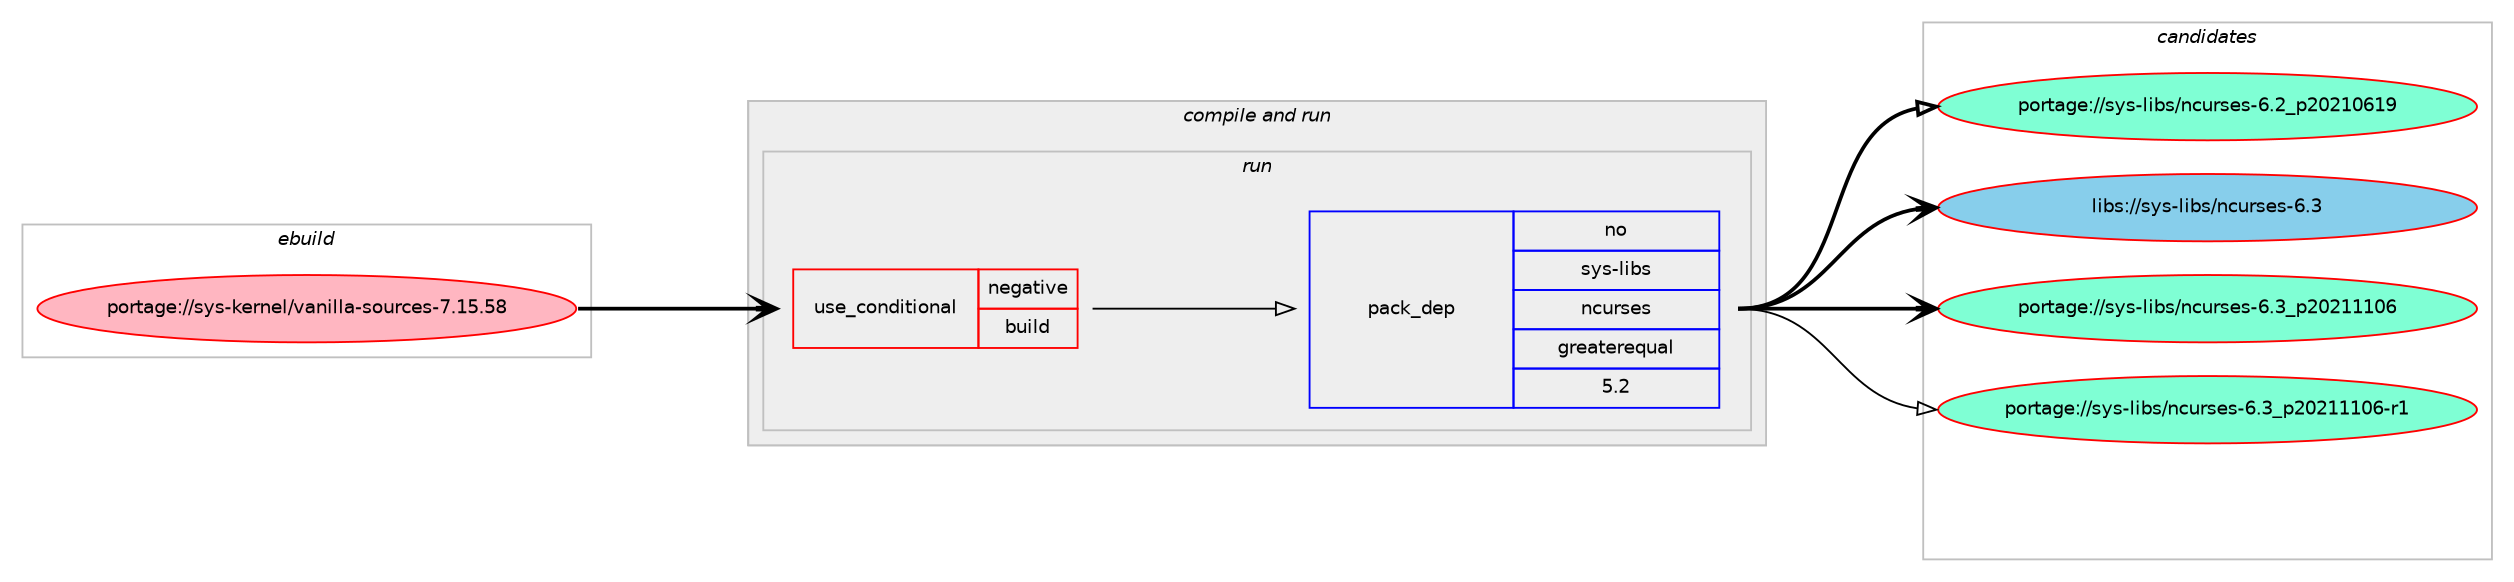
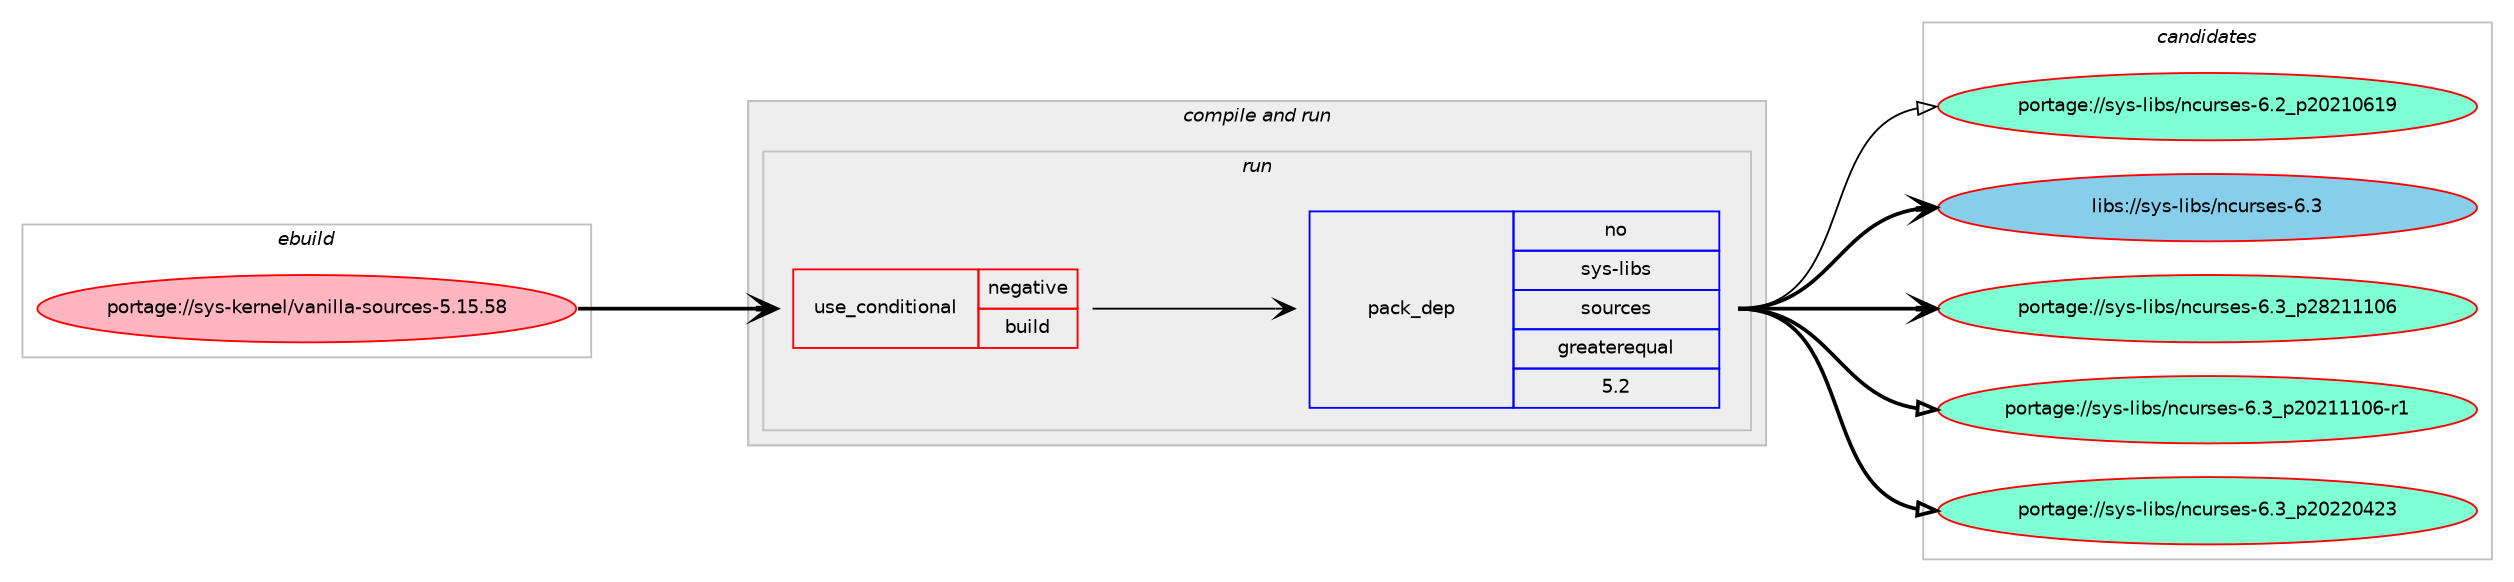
edge "pack_dep" -> "portage://sys-libs/ncurses-6.2_p20210619": style bold -> solid
node "portage://sys-kernel/vanilla-sources-7.15.58": label "portage://sys-kernel/vanilla-sources-7.15.58" -> "portage://sys-kernel/vanilla-sources-5.15.58"
edge "use_conditional" -> "pack_dep": arrowhead onormal -> vee
node "pack_dep": text "ncurses" -> "sources"
node "portage://sys-libs/ncurses-6.3_p20211106": label "portage://sys-libs/ncurses-6.3_p20211106" -> "portage://sys-libs/ncurses-6.3_p28211106"
edge "pack_dep" -> "portage://sys-libs/ncurses-6.3_p20211106-r1": style solid -> bold
node "portage://sys-libs/ncurses-6.3_p20220423": added
